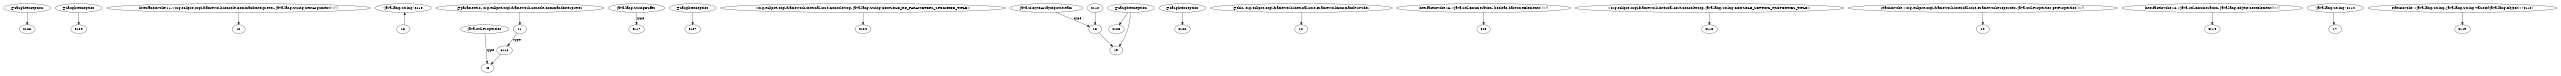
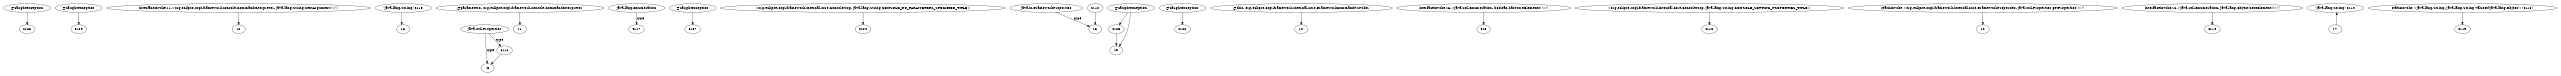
node "java.lang.StringBuffer": label "java.lang.StringBuffer" -> "java.lang.Enumeration"
node "java.io.ByteArrayInputStream": label "java.io.ByteArrayInputStream" -> "java.io.FrameworkProperties"
edge "(java.lang.String) $r14" -> "r7": reversed
edge "r8" -> "(java.lang.String) $r15": reversed
edge "r1" -> "$r12": now "java.util.Properties" -> "$r12"
edge "r3" -> "r9": now "$r25" -> "r9"
